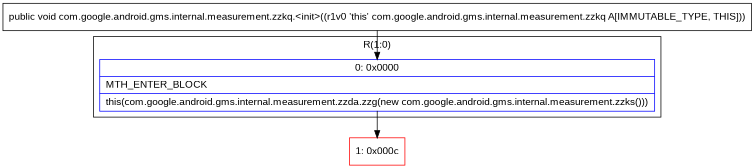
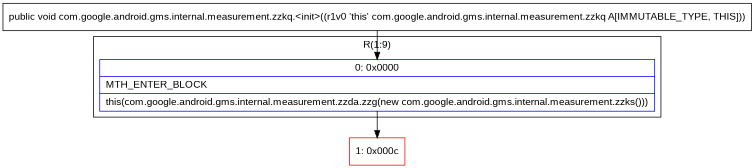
cluster "R(1:0)": label "R(1:0)" -> "R(1:9)"
